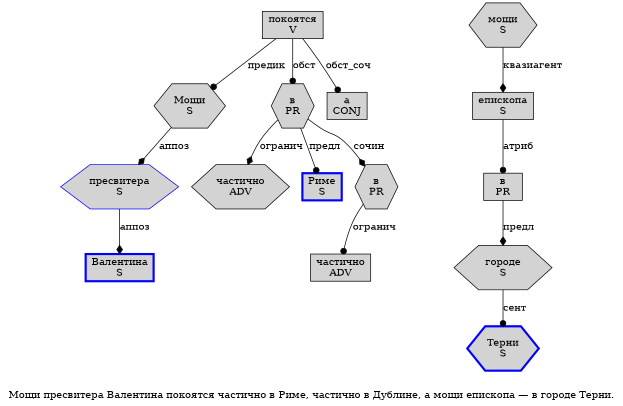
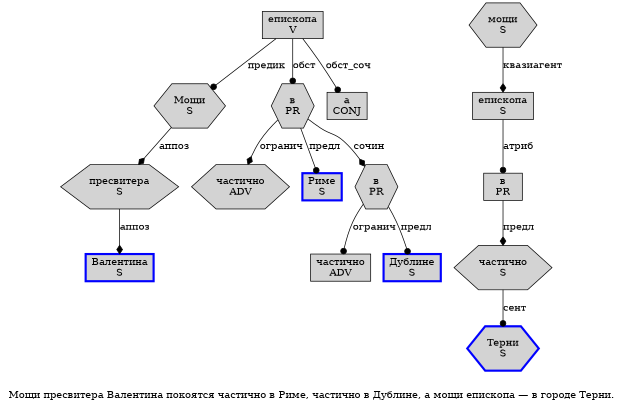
node "покоятся V": label "покоятся V" -> "епископа V"
node "пресвитера S": color blue -> black
node "Дублине S": added
node "городе S": label "городе S" -> "частично S"
